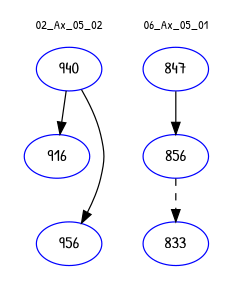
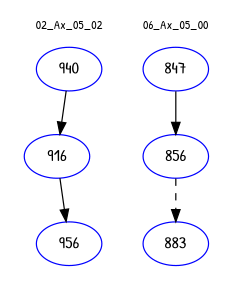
cluster "06_Ax_05_01": label "06_Ax_05_01" -> "06_Ax_05_00"
edge "940" -> "956": now "916" -> "956"
node "833": label "833" -> "883"
